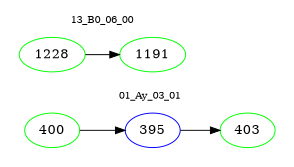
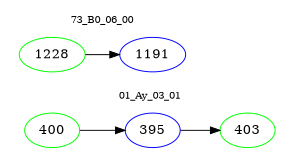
cluster "13_B0_06_00": label "13_B0_06_00" -> "73_B0_06_00"
node "1191": color green -> blue
